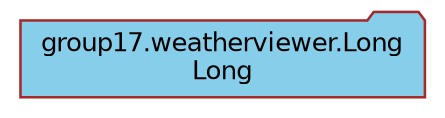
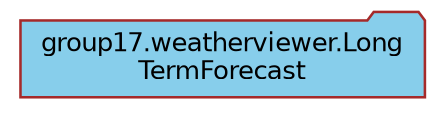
node "group17.weatherviewer.Long Long": label "group17.weatherviewer.Long Long" -> "group17.weatherviewer.Long TermForecast"
